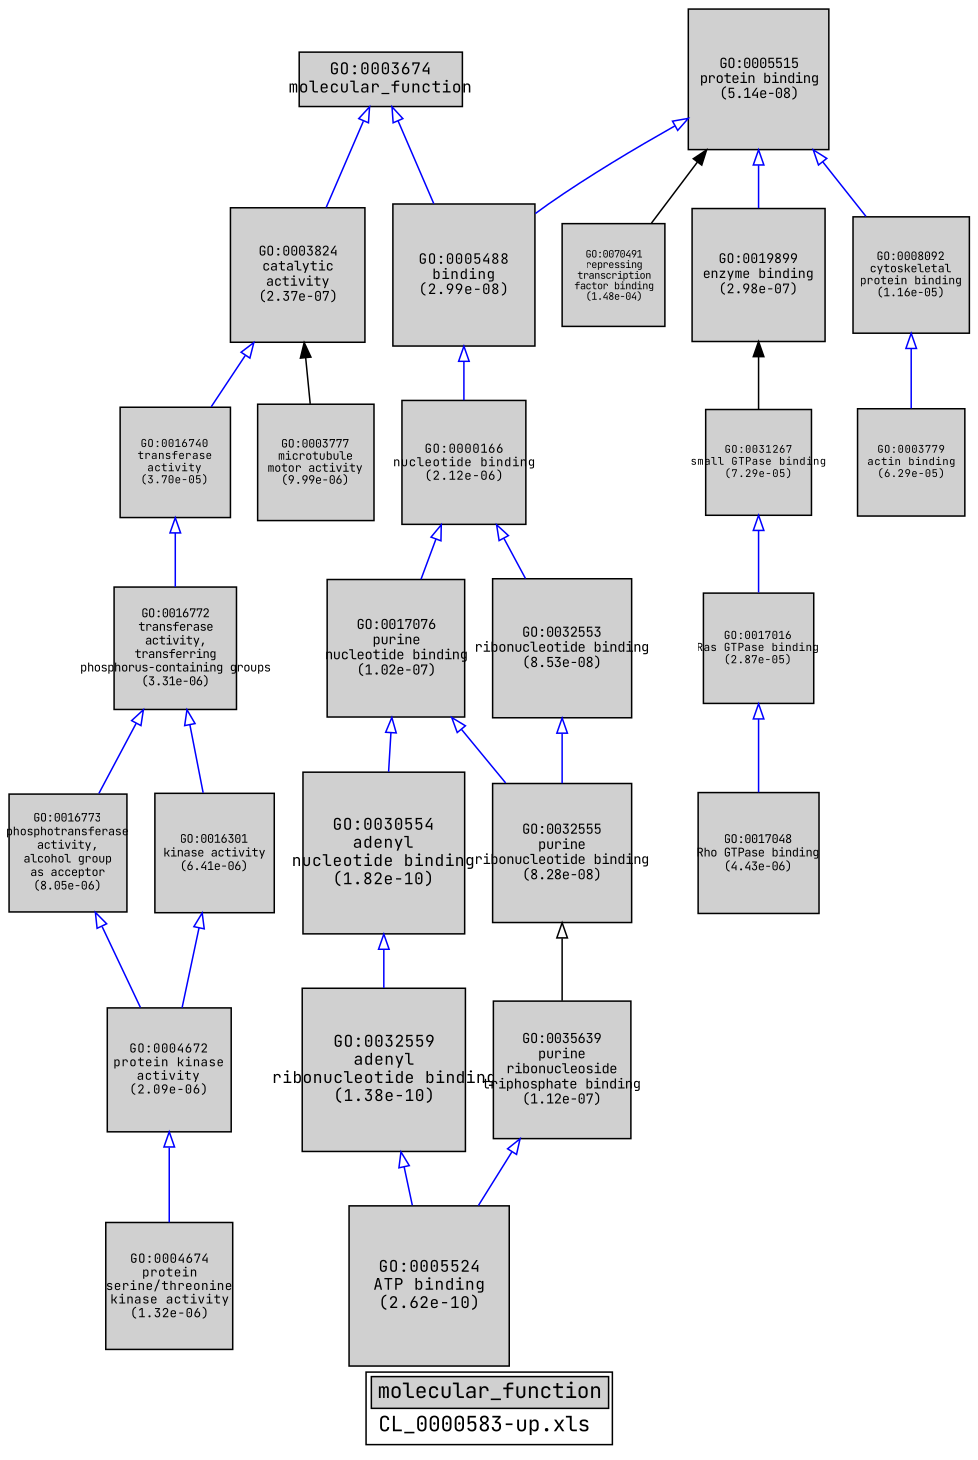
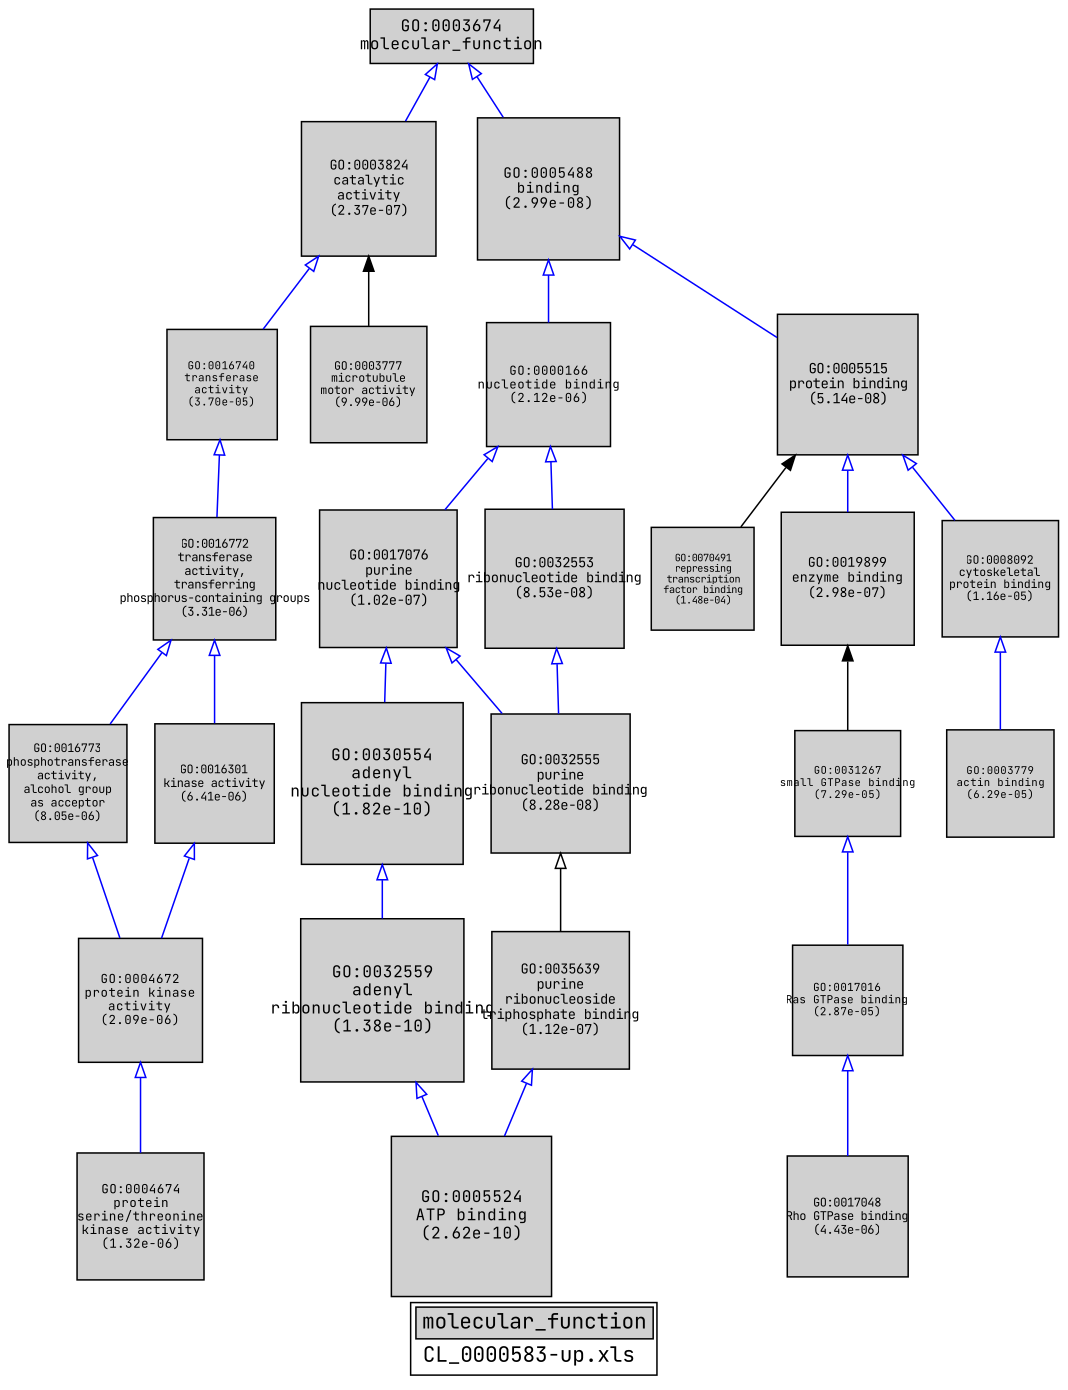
edge "GO:0005488" -> "GO:0005515": reversed
